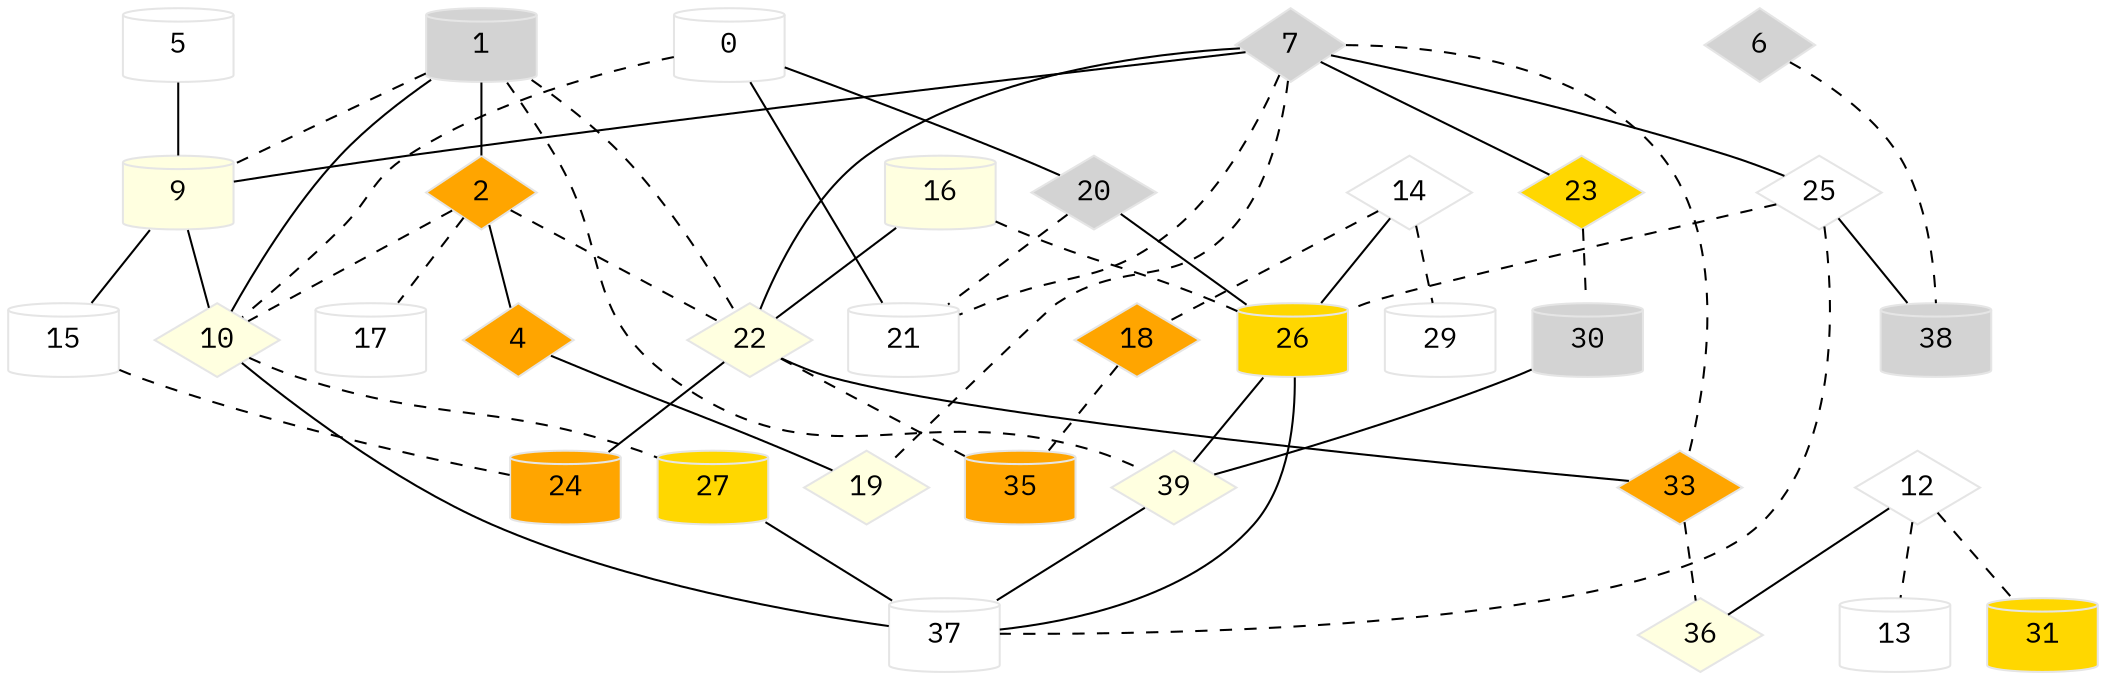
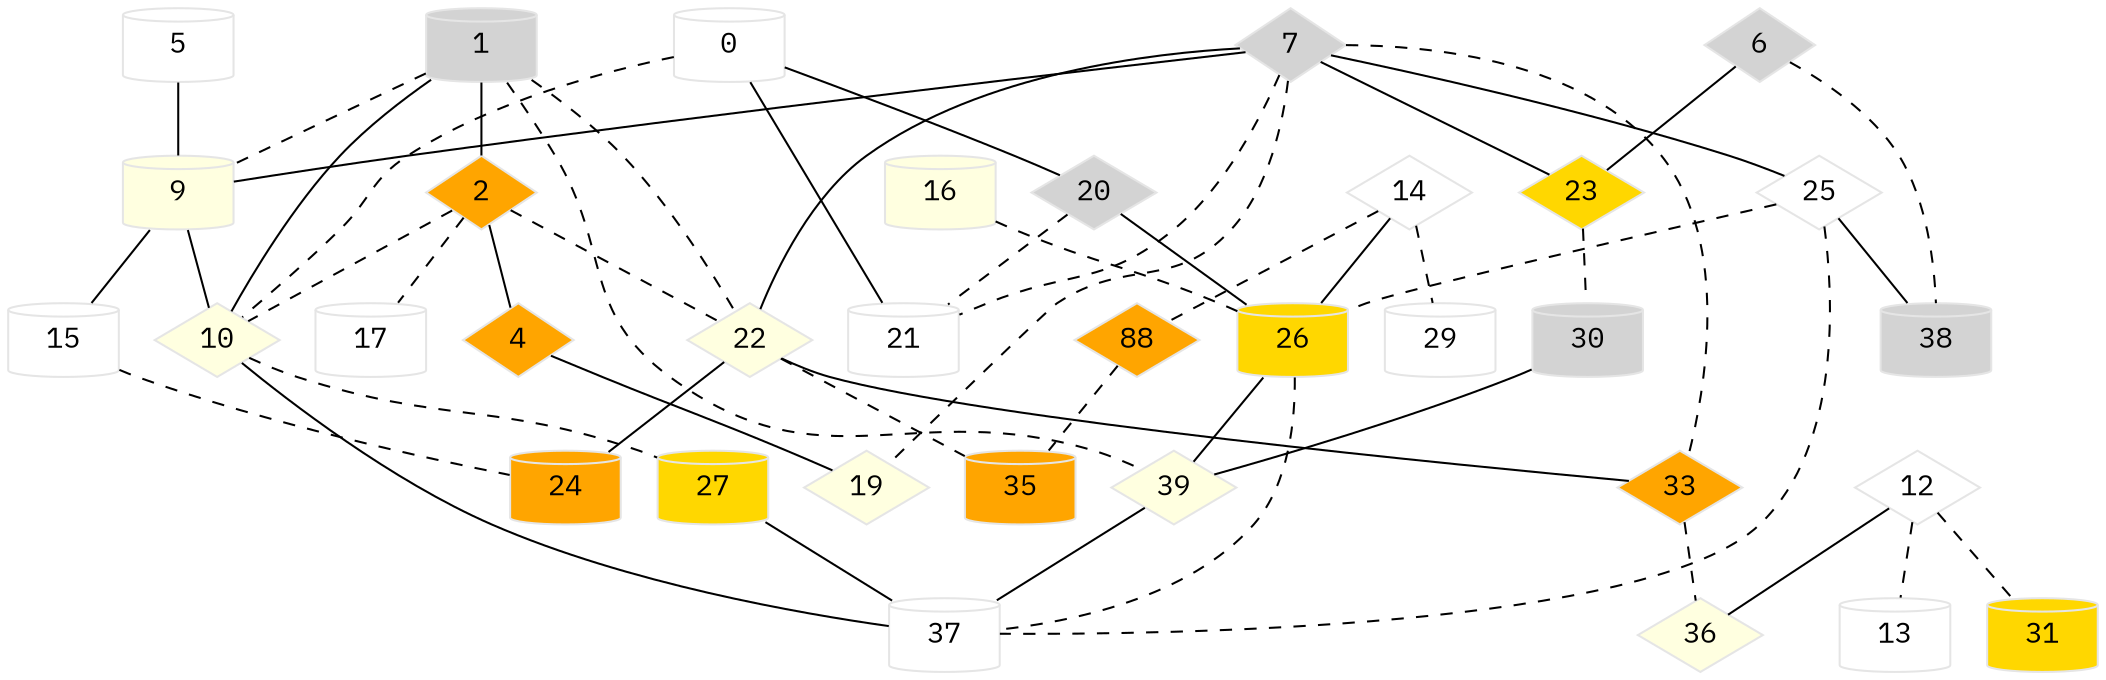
edge "6" -- "23": added
edge "16" -- "22": removed
node "18": label "18" -> "88"
edge "26" -- "37": style solid -> dashed
